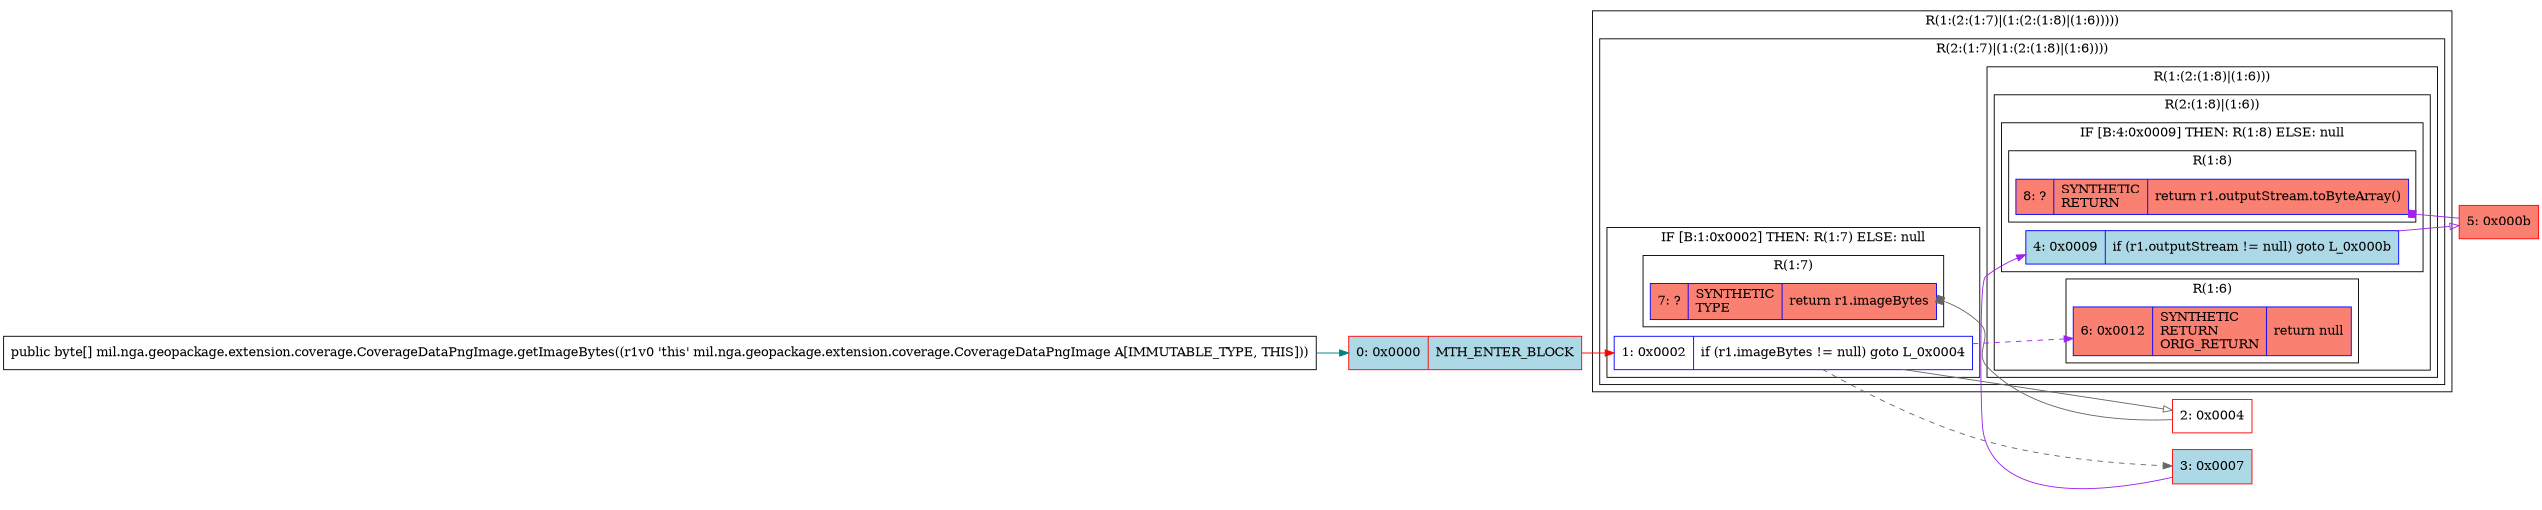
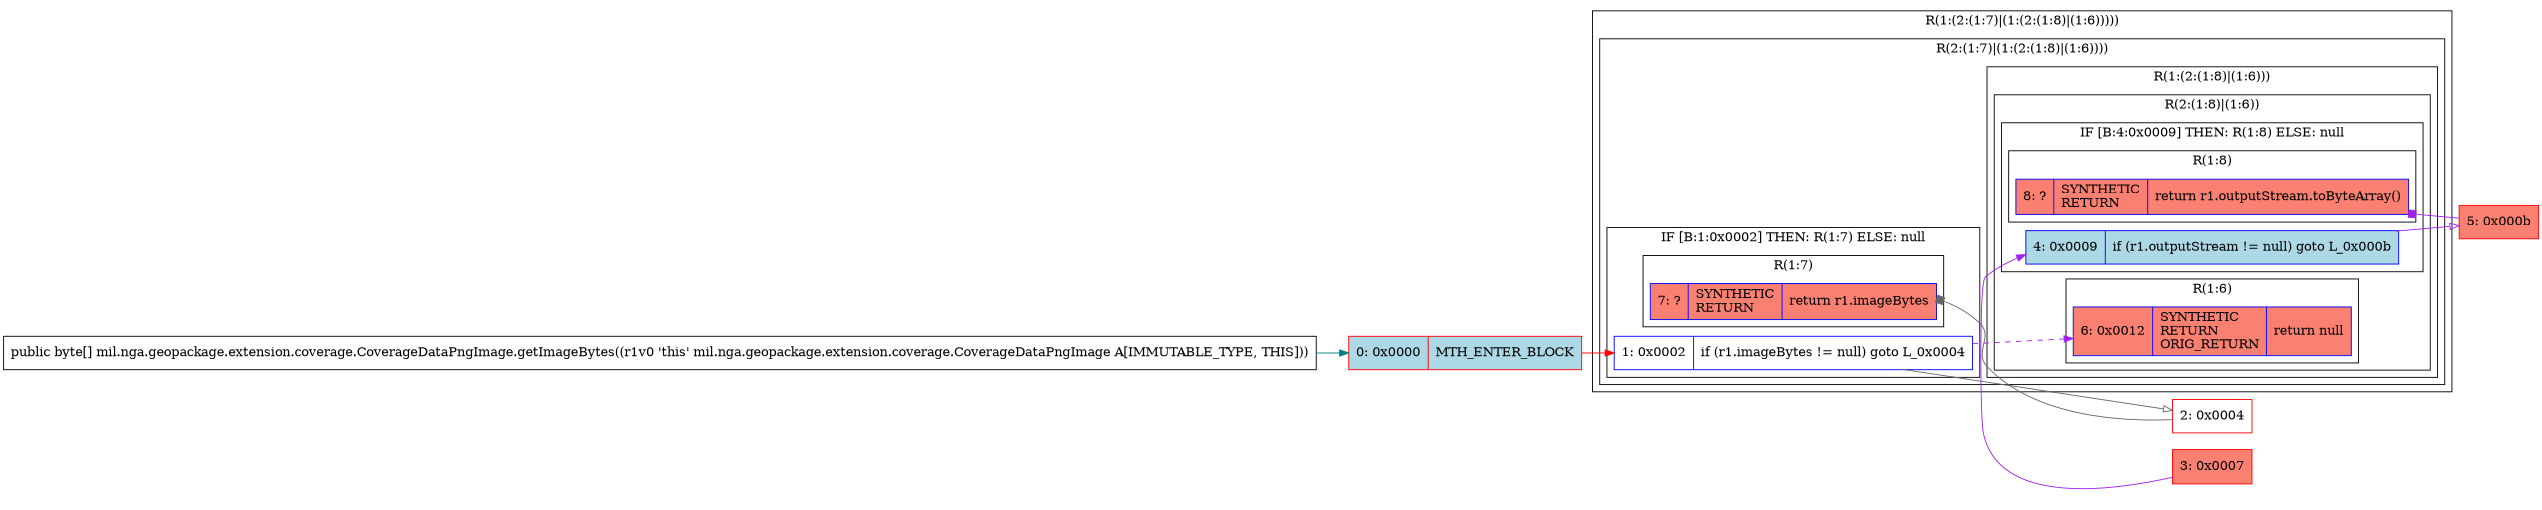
node "7: ?": text "TYPE" -> "RETURN"
edge "1: 0x0002" -> "3: 0x0007": removed
node "3: 0x0007": fillcolor lightblue -> salmon
